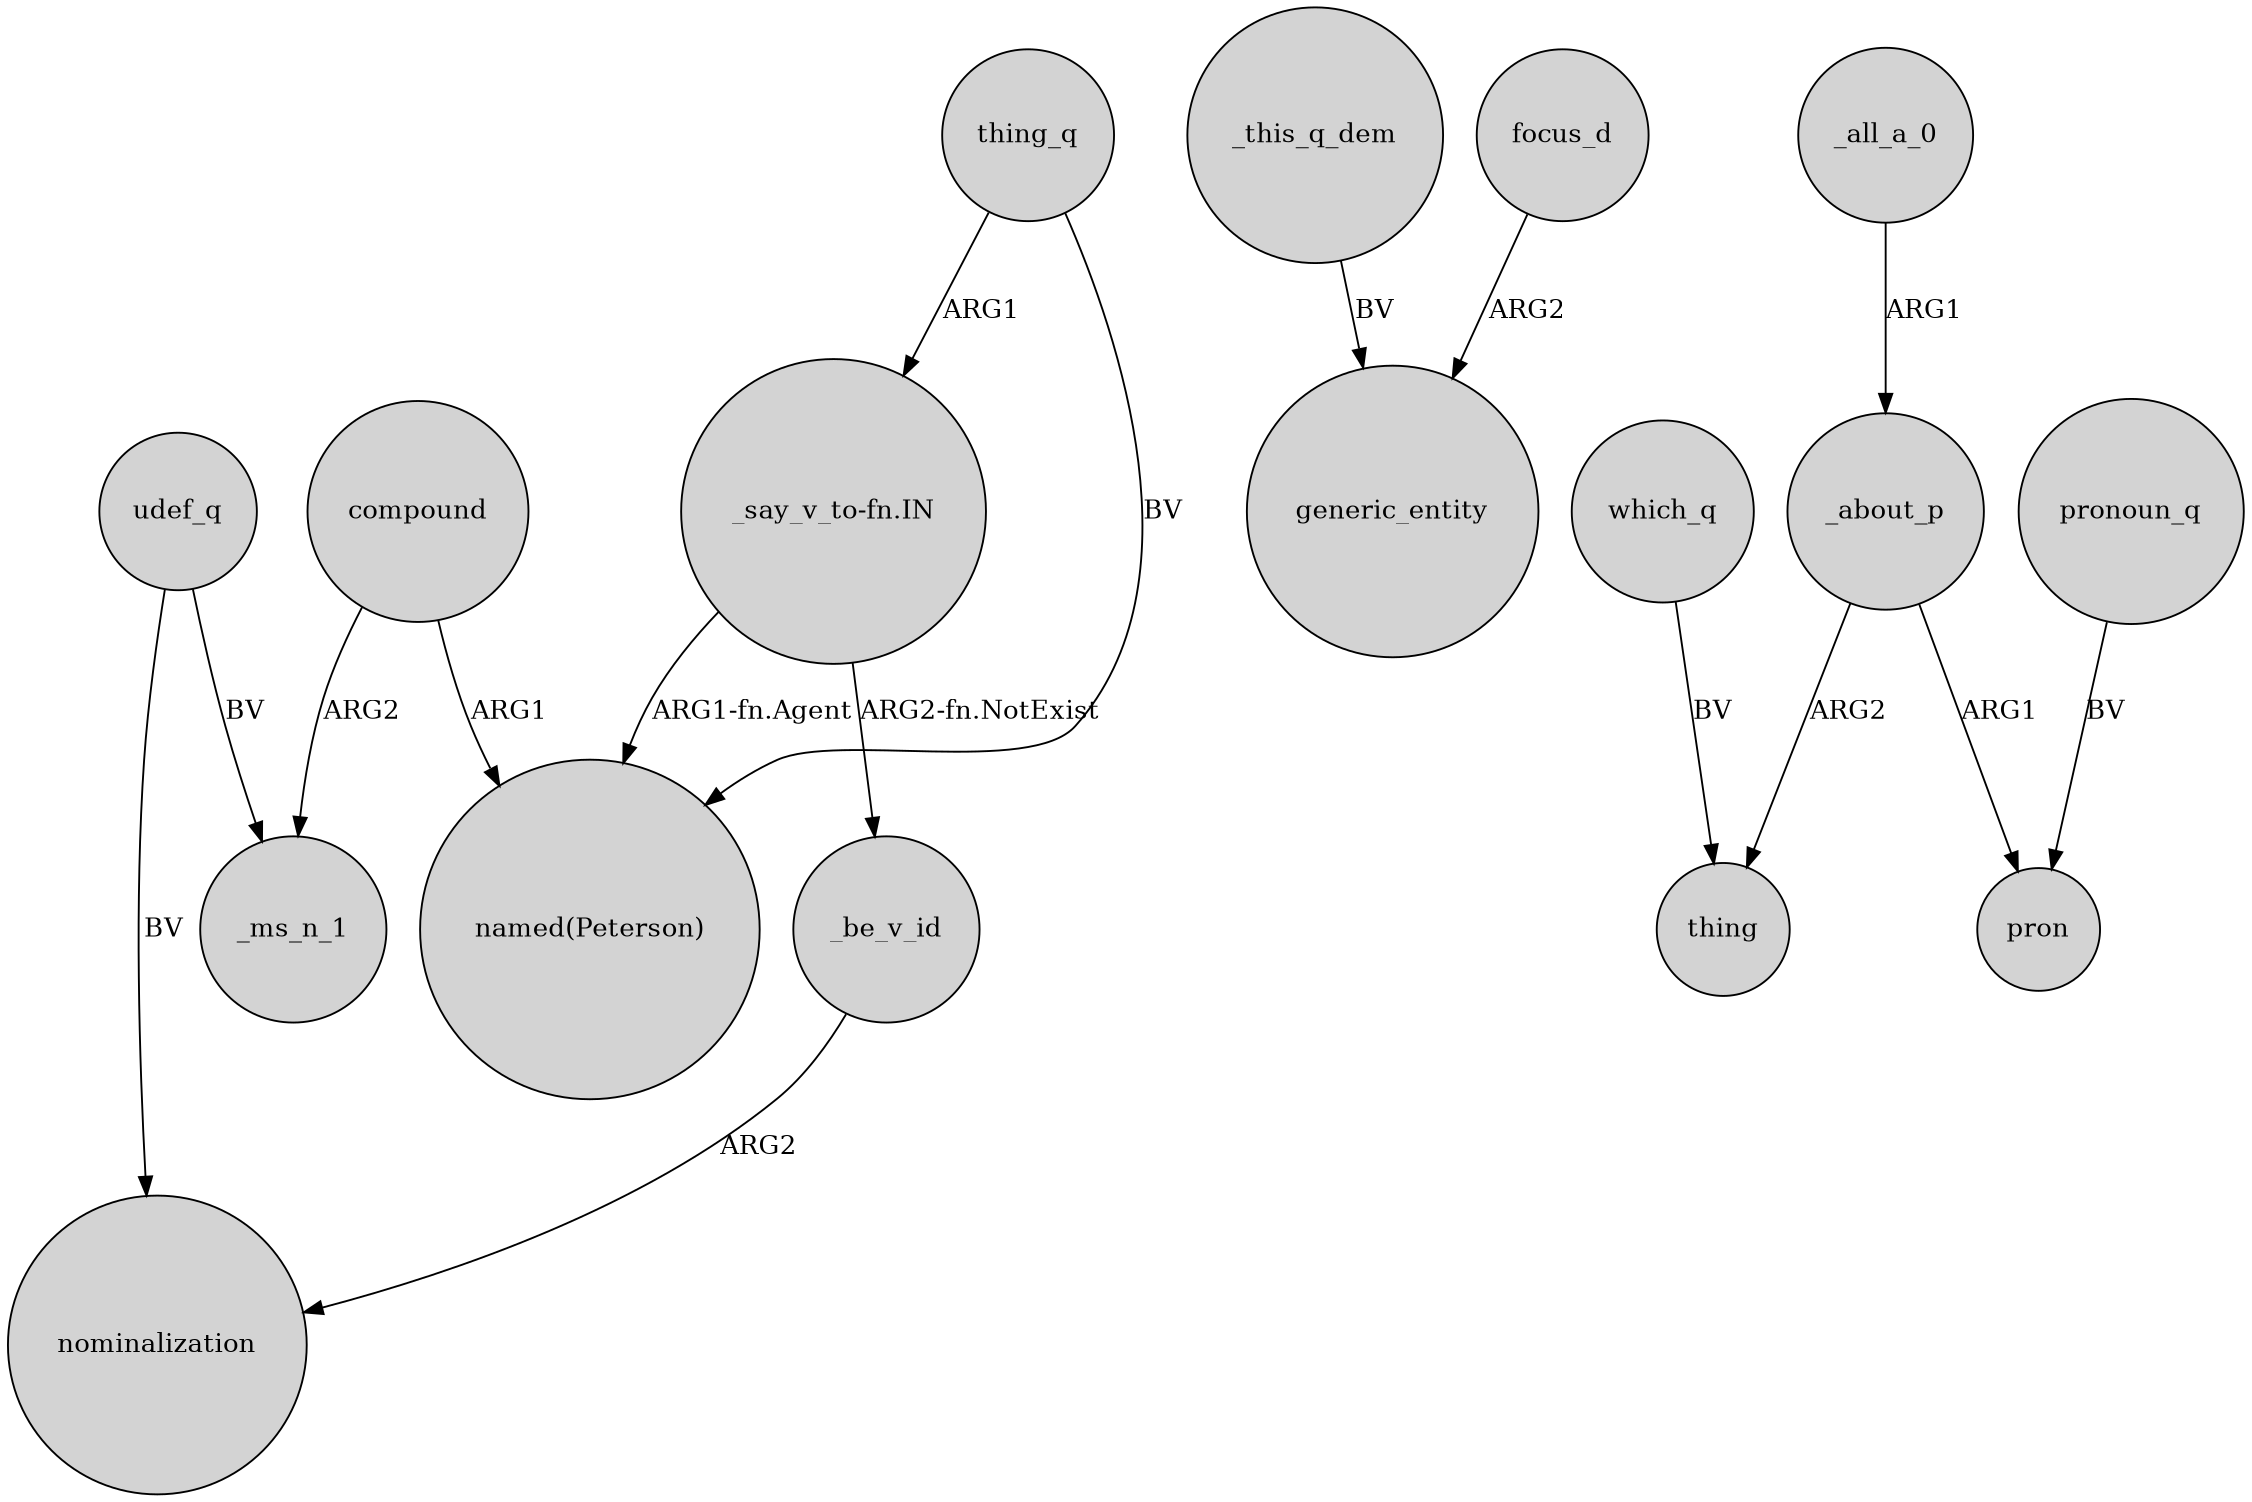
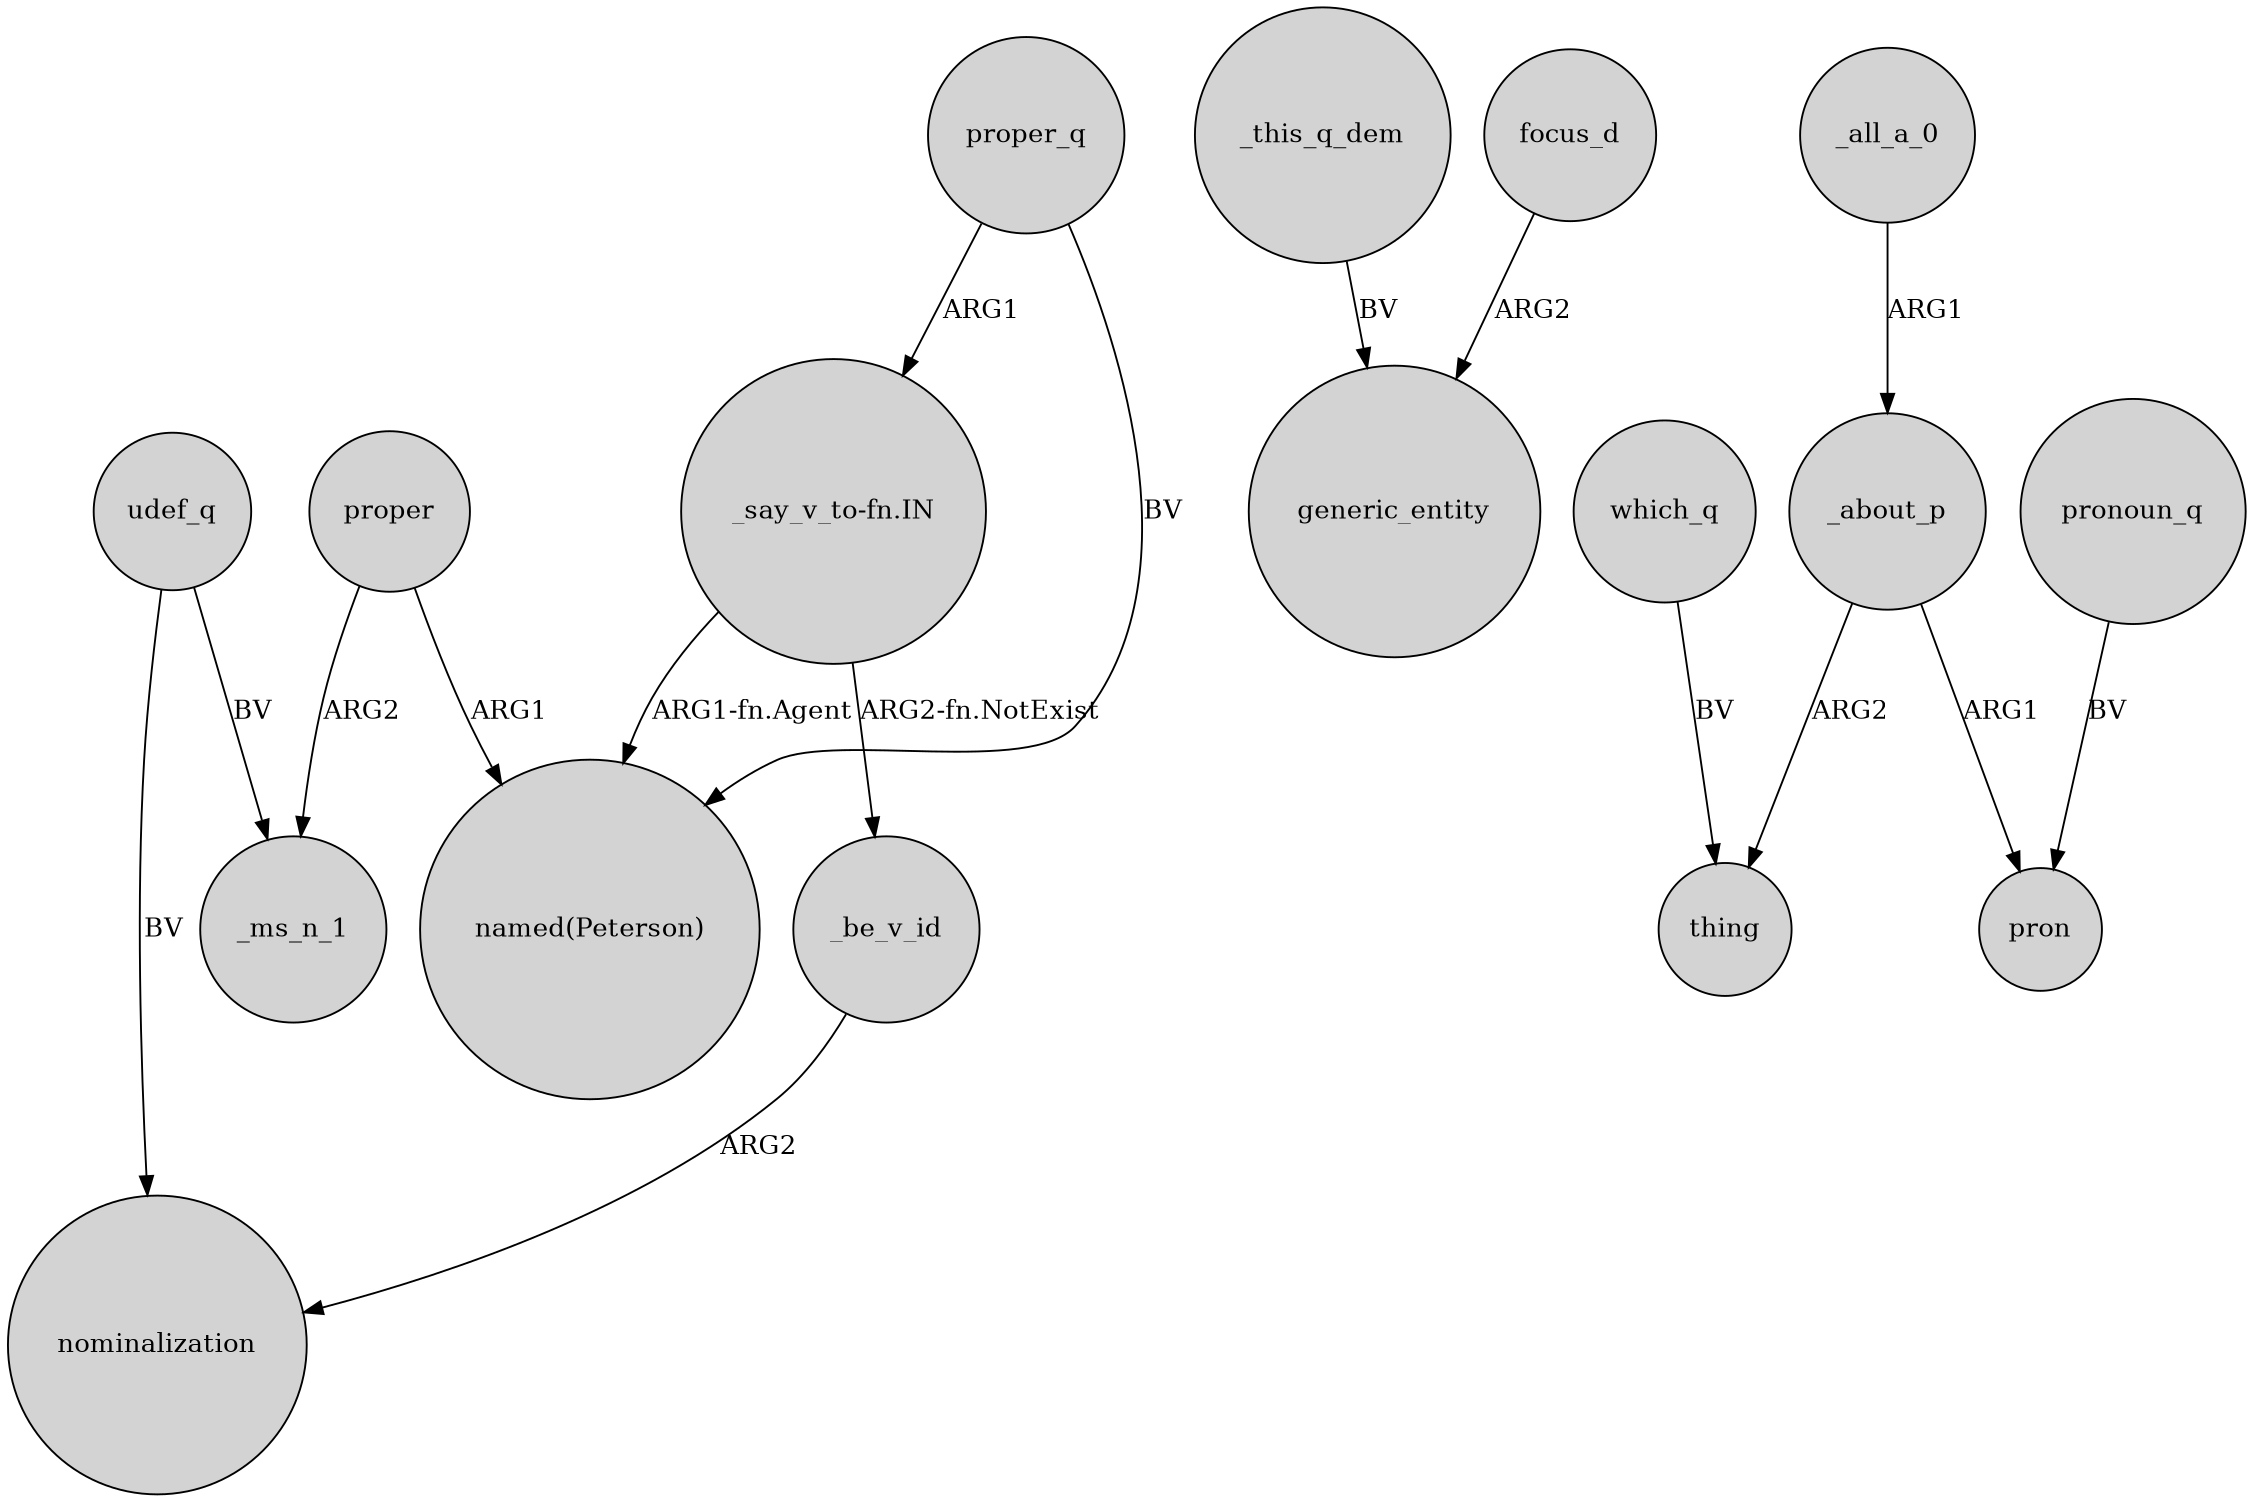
node "thing_q": label "thing_q" -> "proper_q"
node "compound": label "compound" -> "proper"
